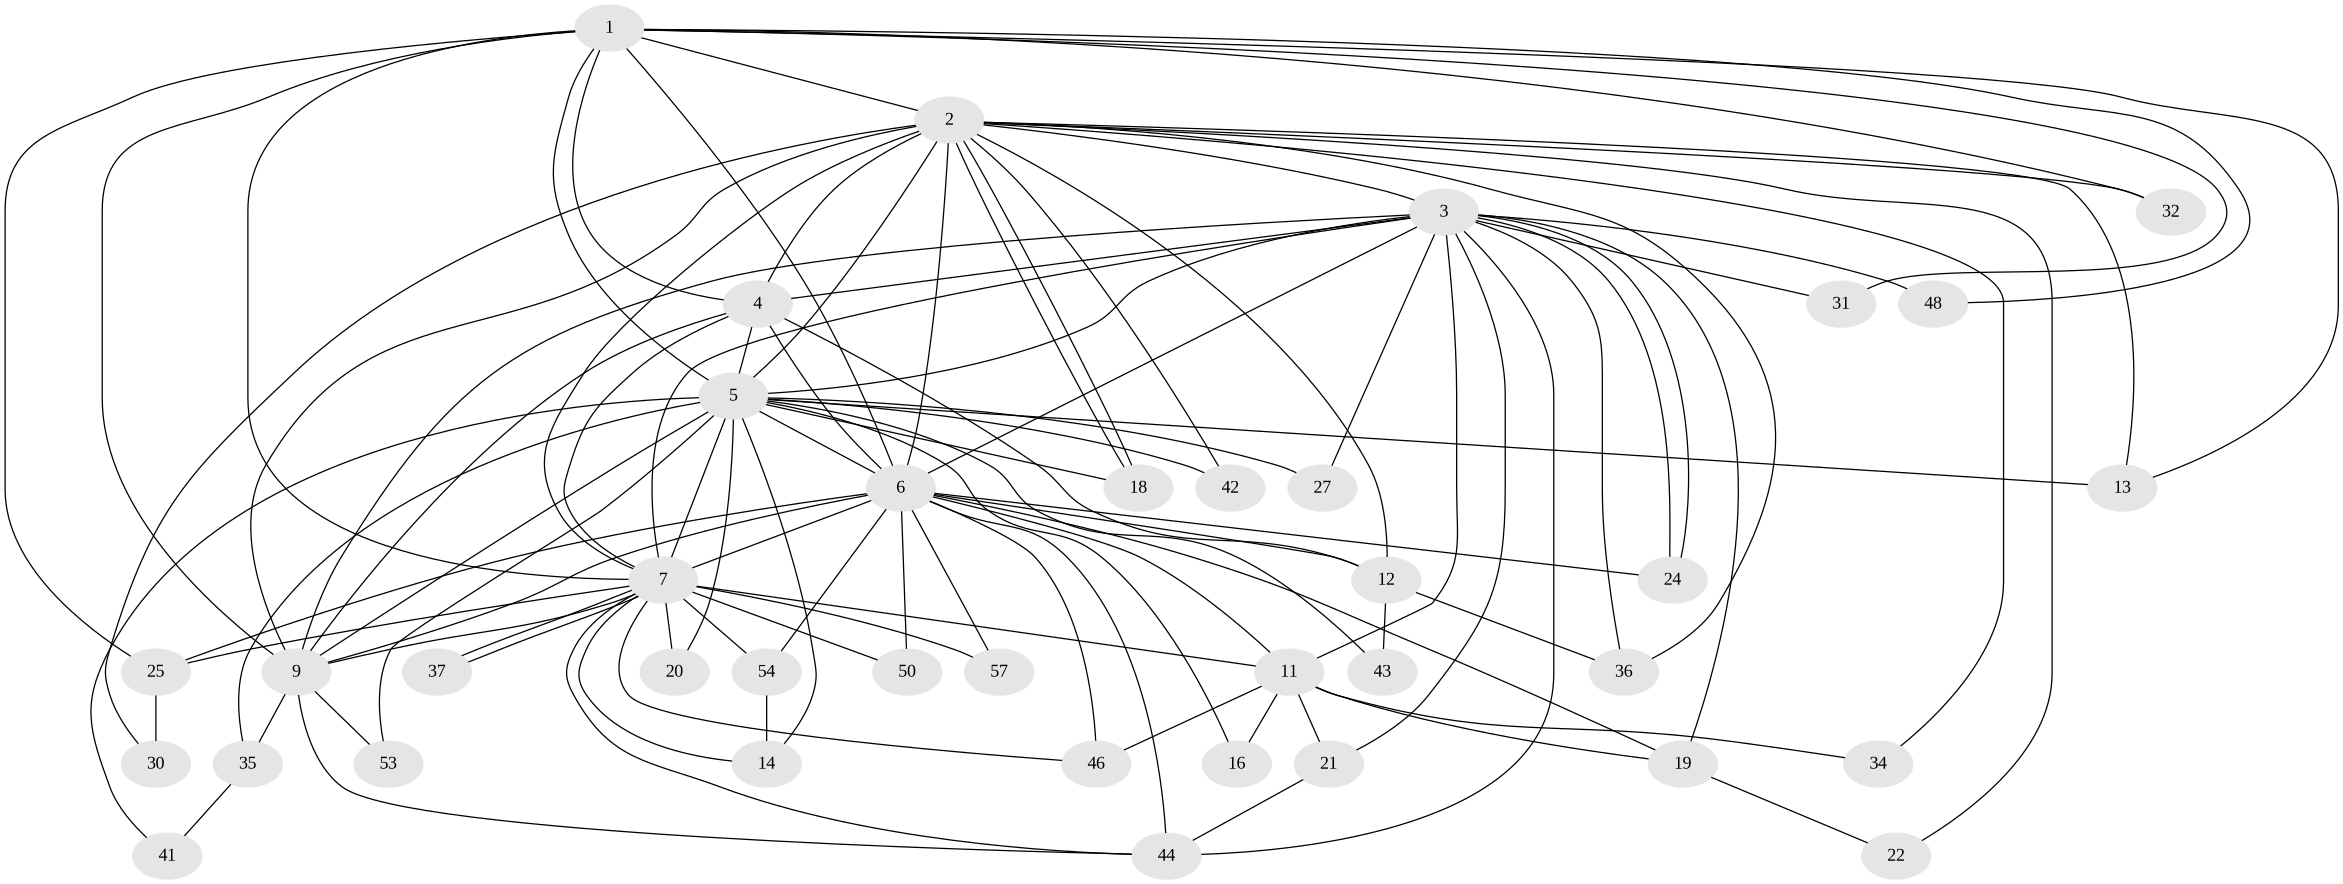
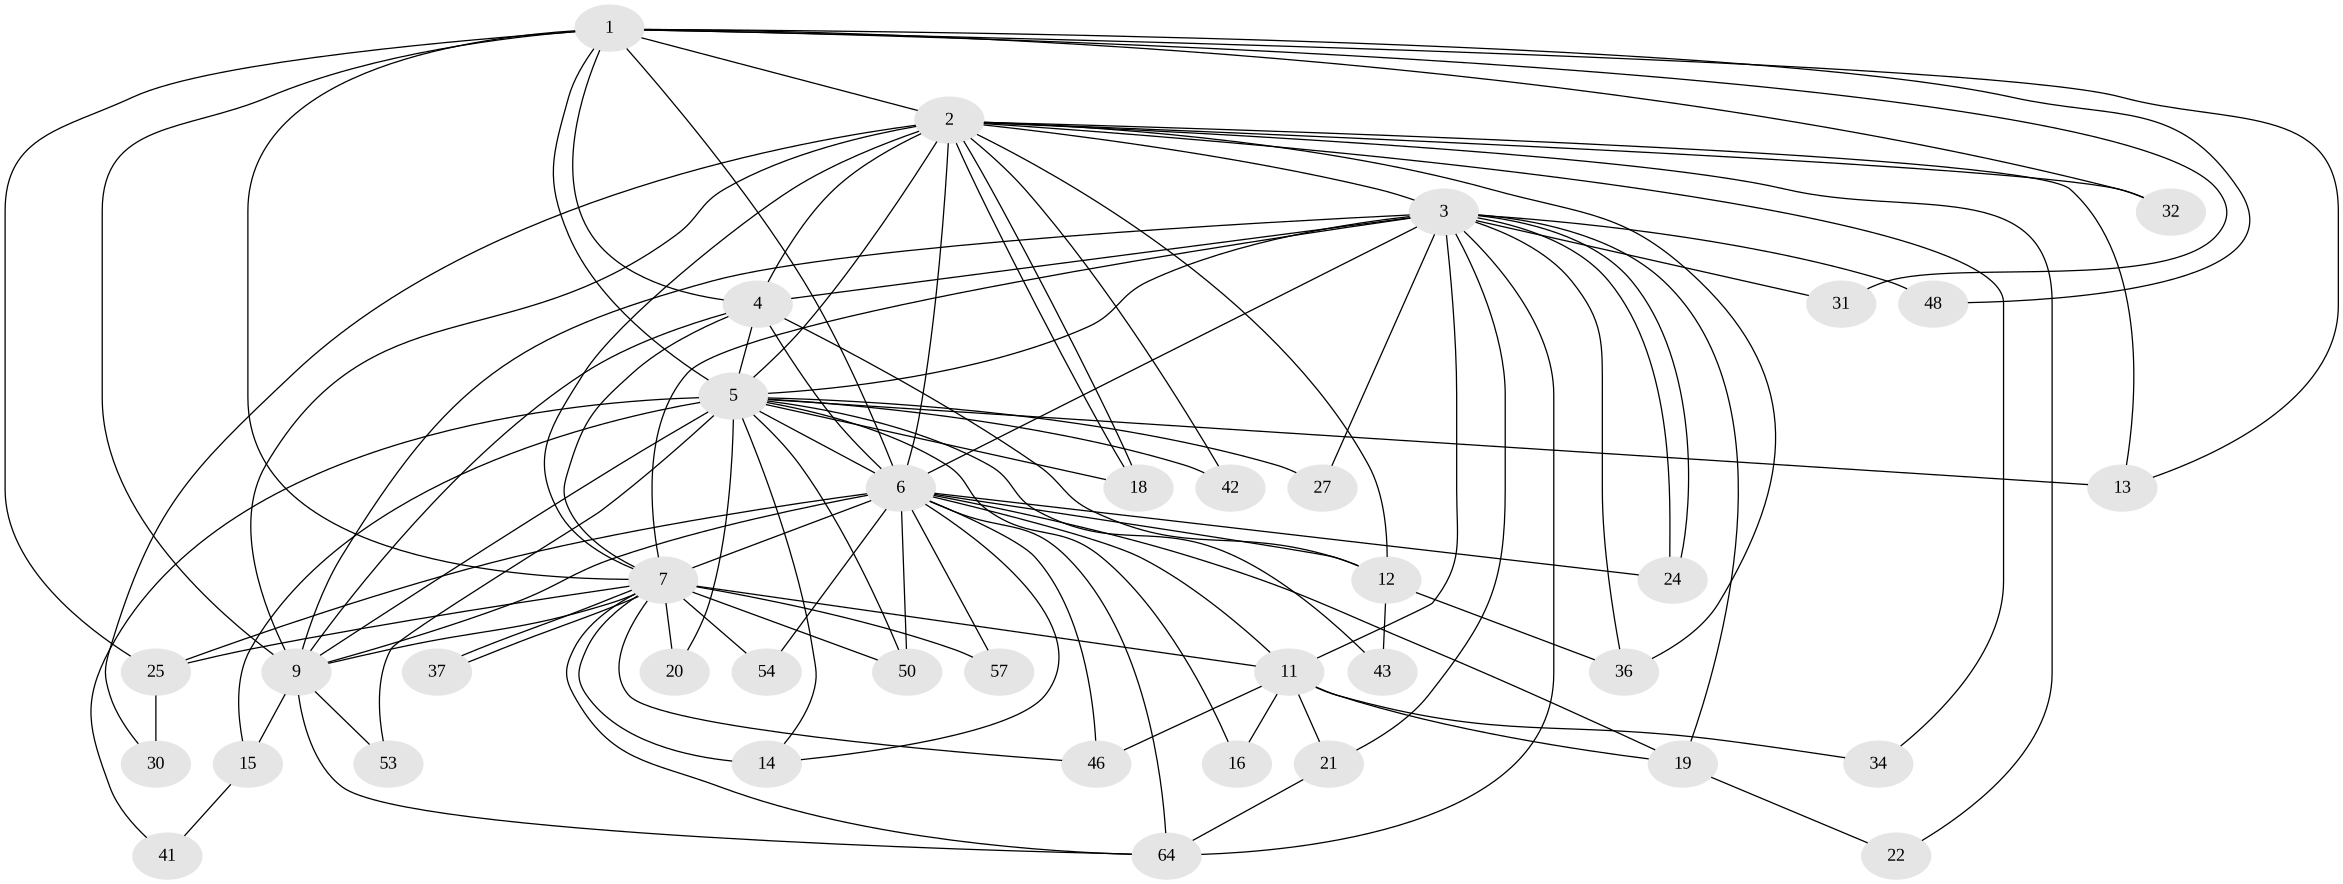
edge "5" -- "7": now "5" -- "50"
edge "54" -- "14": now "6" -- "14"
node "35": label "35" -> "15"
node "44": label "44" -> "64"
